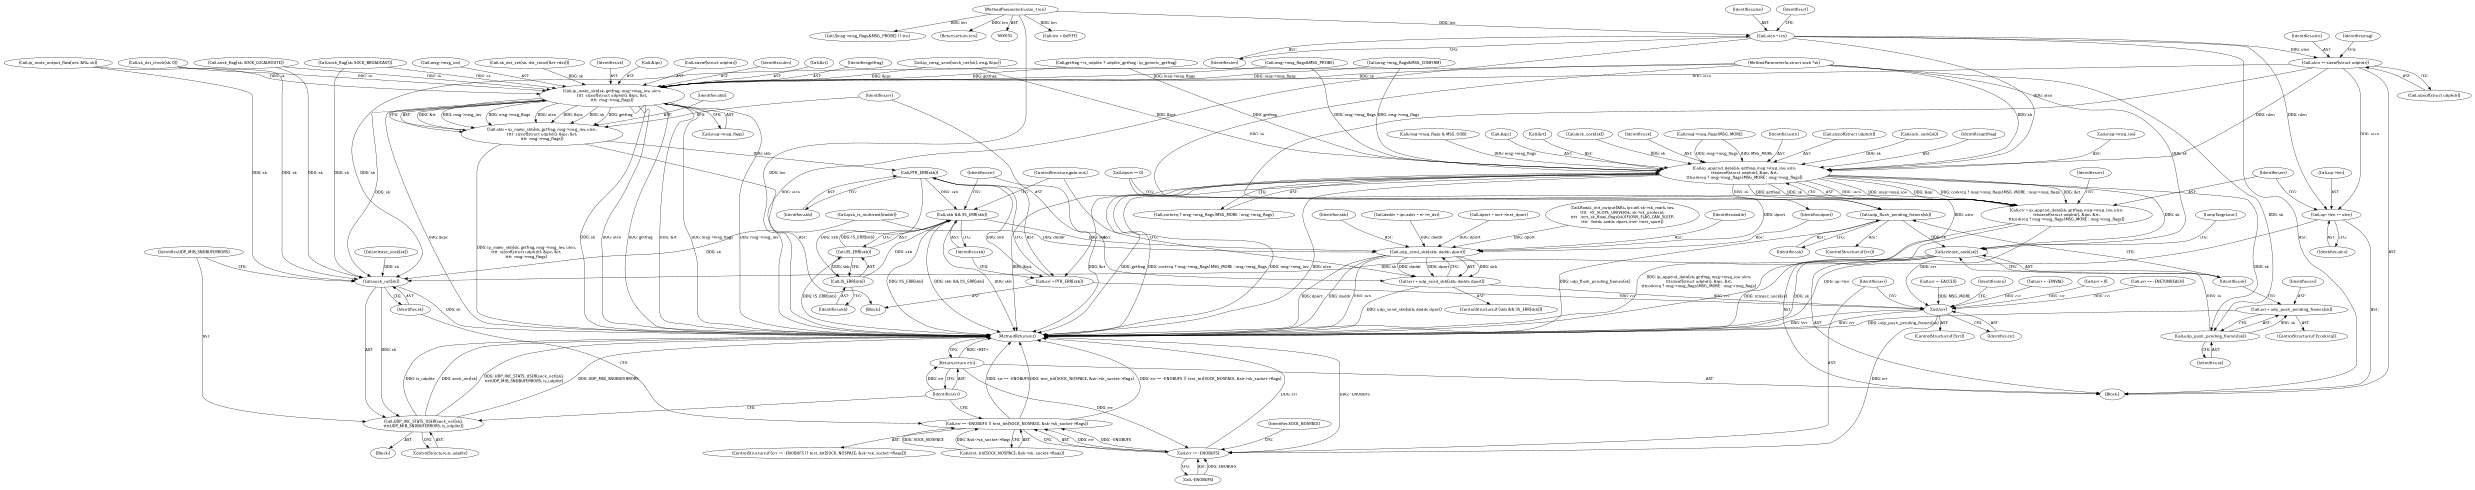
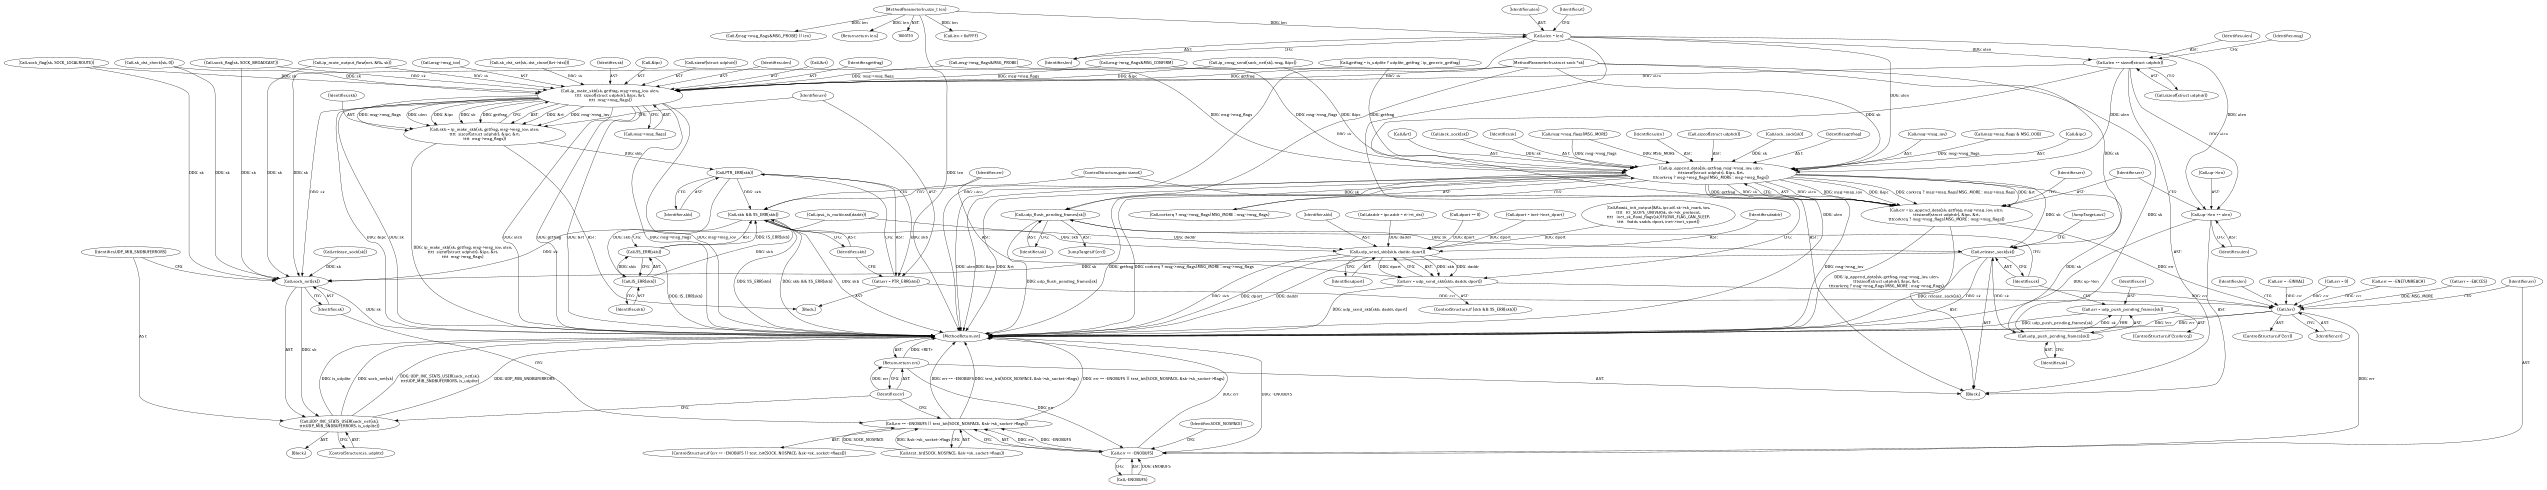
node "(ControlStructure,goto out;)": label "(ControlStructure,goto out;)" -> "(ControlStructure,goto sizeof;)"
edge "(Call,dport == 0)" -> "(Identifier,dport)": now "(Call,udp_send_skb(skb, daddr, dport))" -> "(Identifier,dport)"
node "(ControlStructure,if (err))": label "(ControlStructure,if (err))" -> "(JumpTarget,if (err))"
edge "(Call,err = udp_push_pending_frames(sk))" -> "(Call,udp_push_pending_frames(sk))": label "CFG: " -> "ERR: "
edge "(MethodReturn,int)" -> "(Return,return err;)": label "CFG: " -> "AST: "
